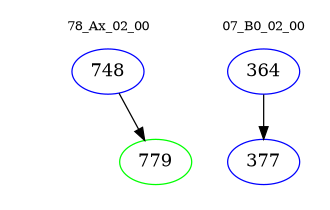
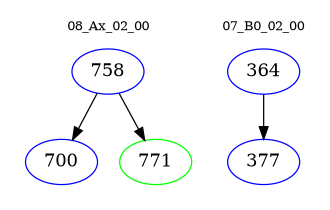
cluster "78_Ax_02_00": label "78_Ax_02_00" -> "08_Ax_02_00"
node "748": label "748" -> "758"
node "700": added
node "779": label "779" -> "771"
